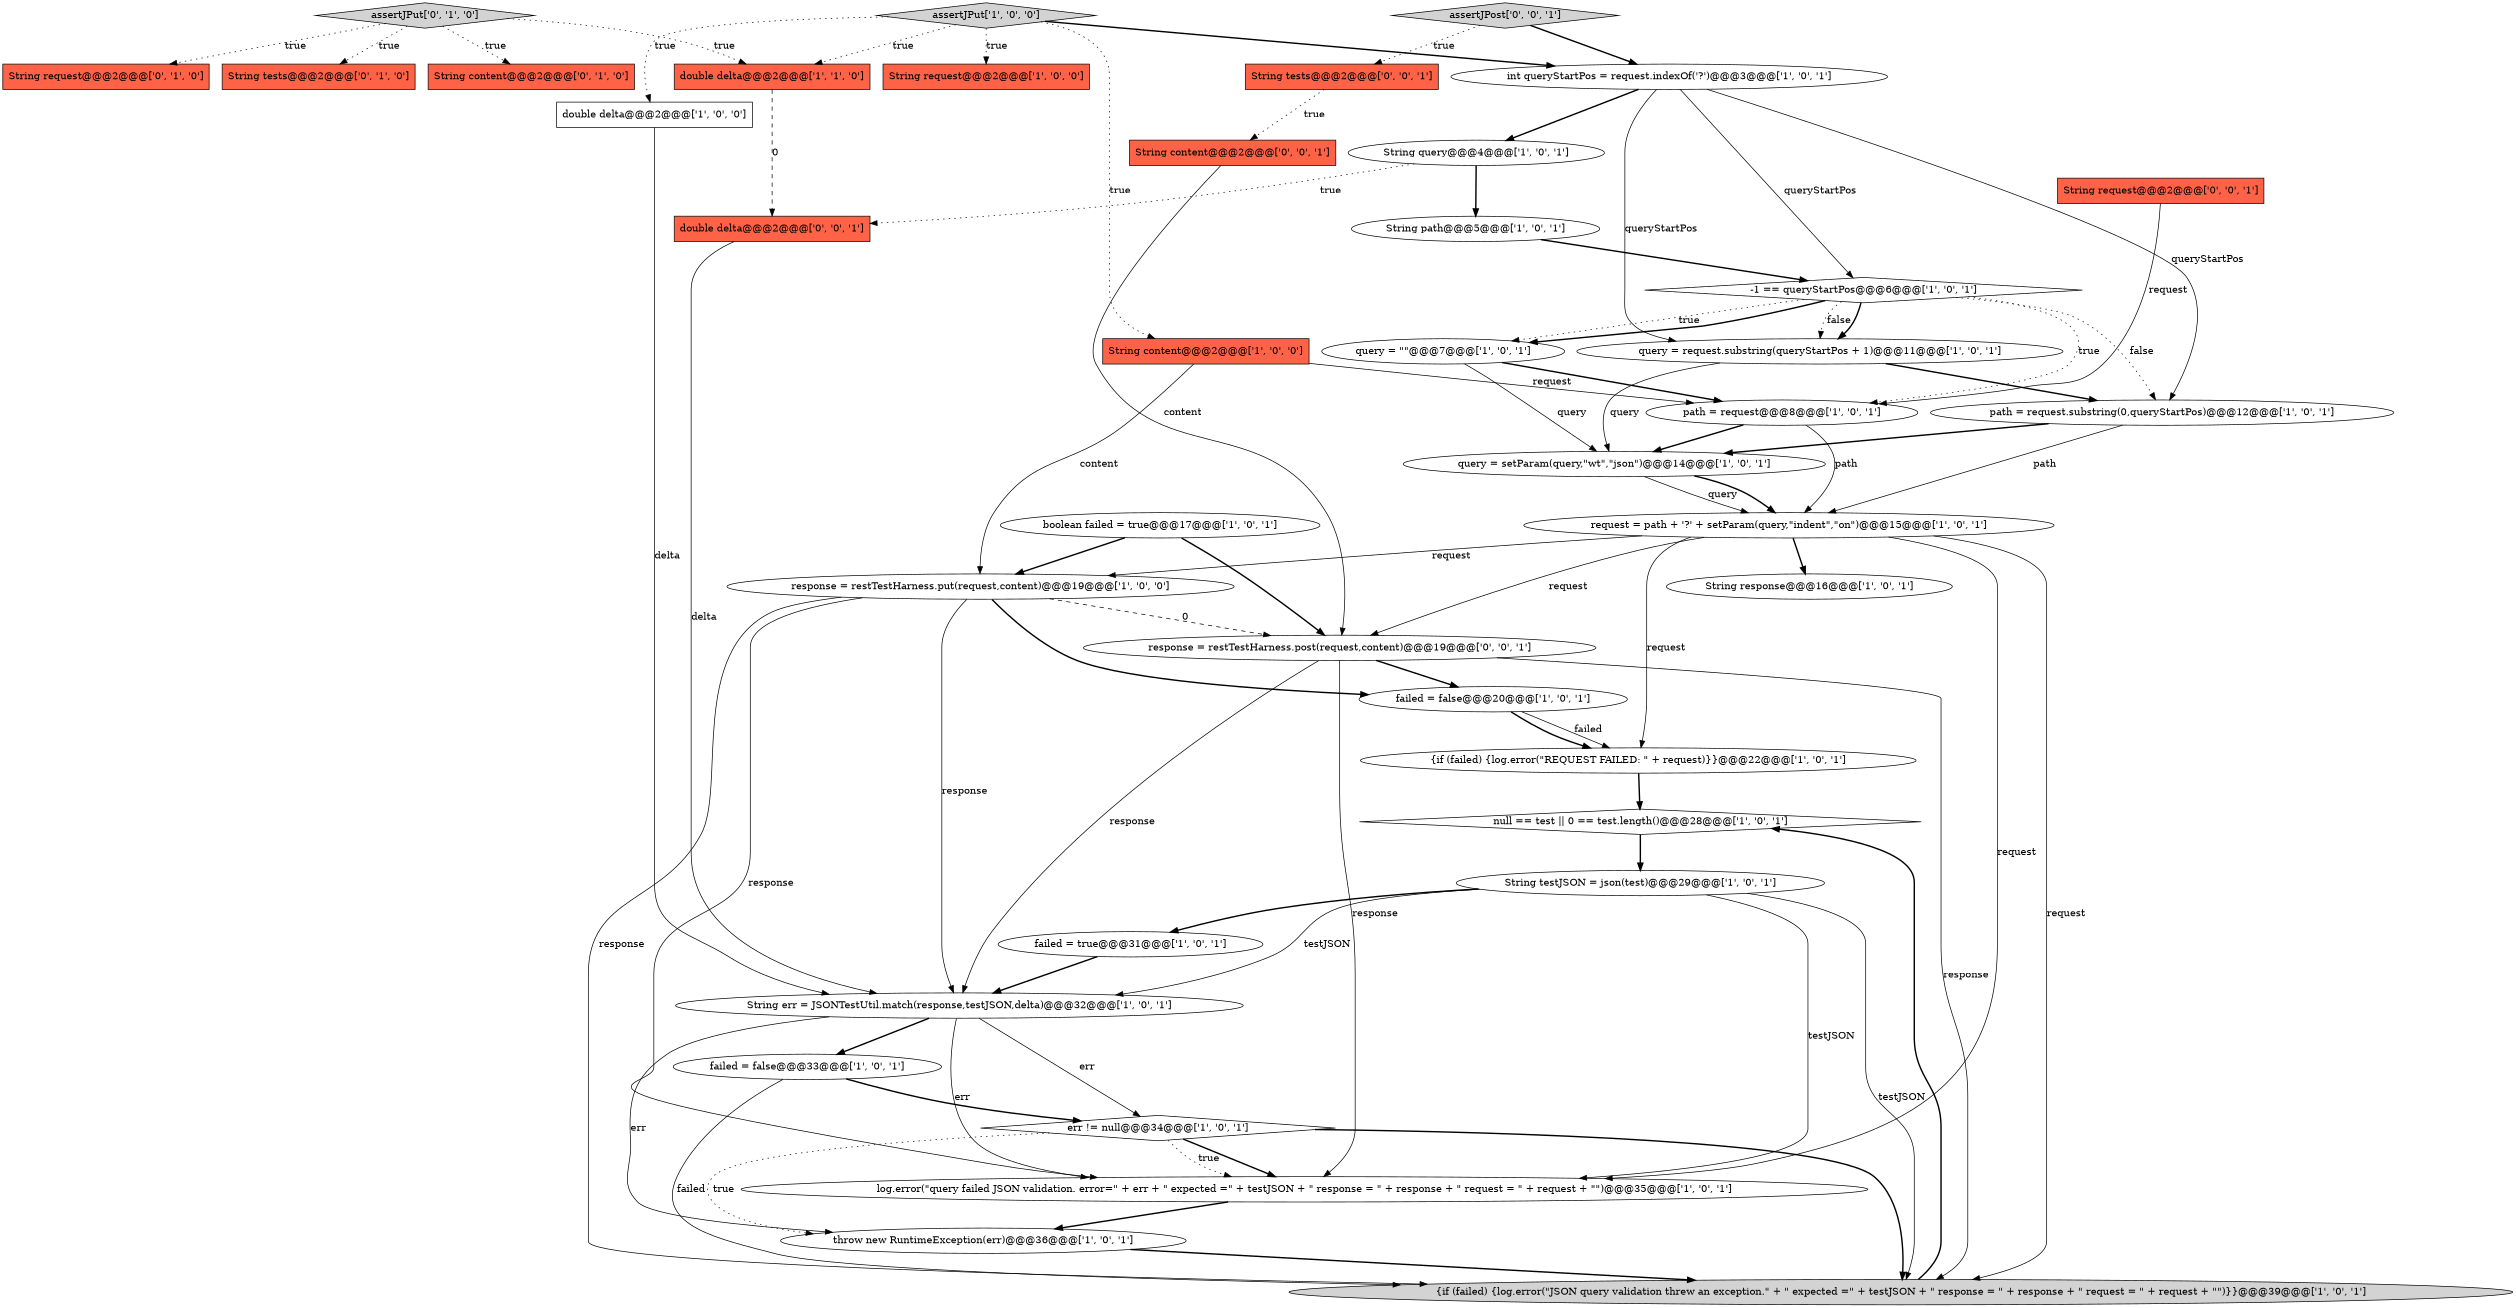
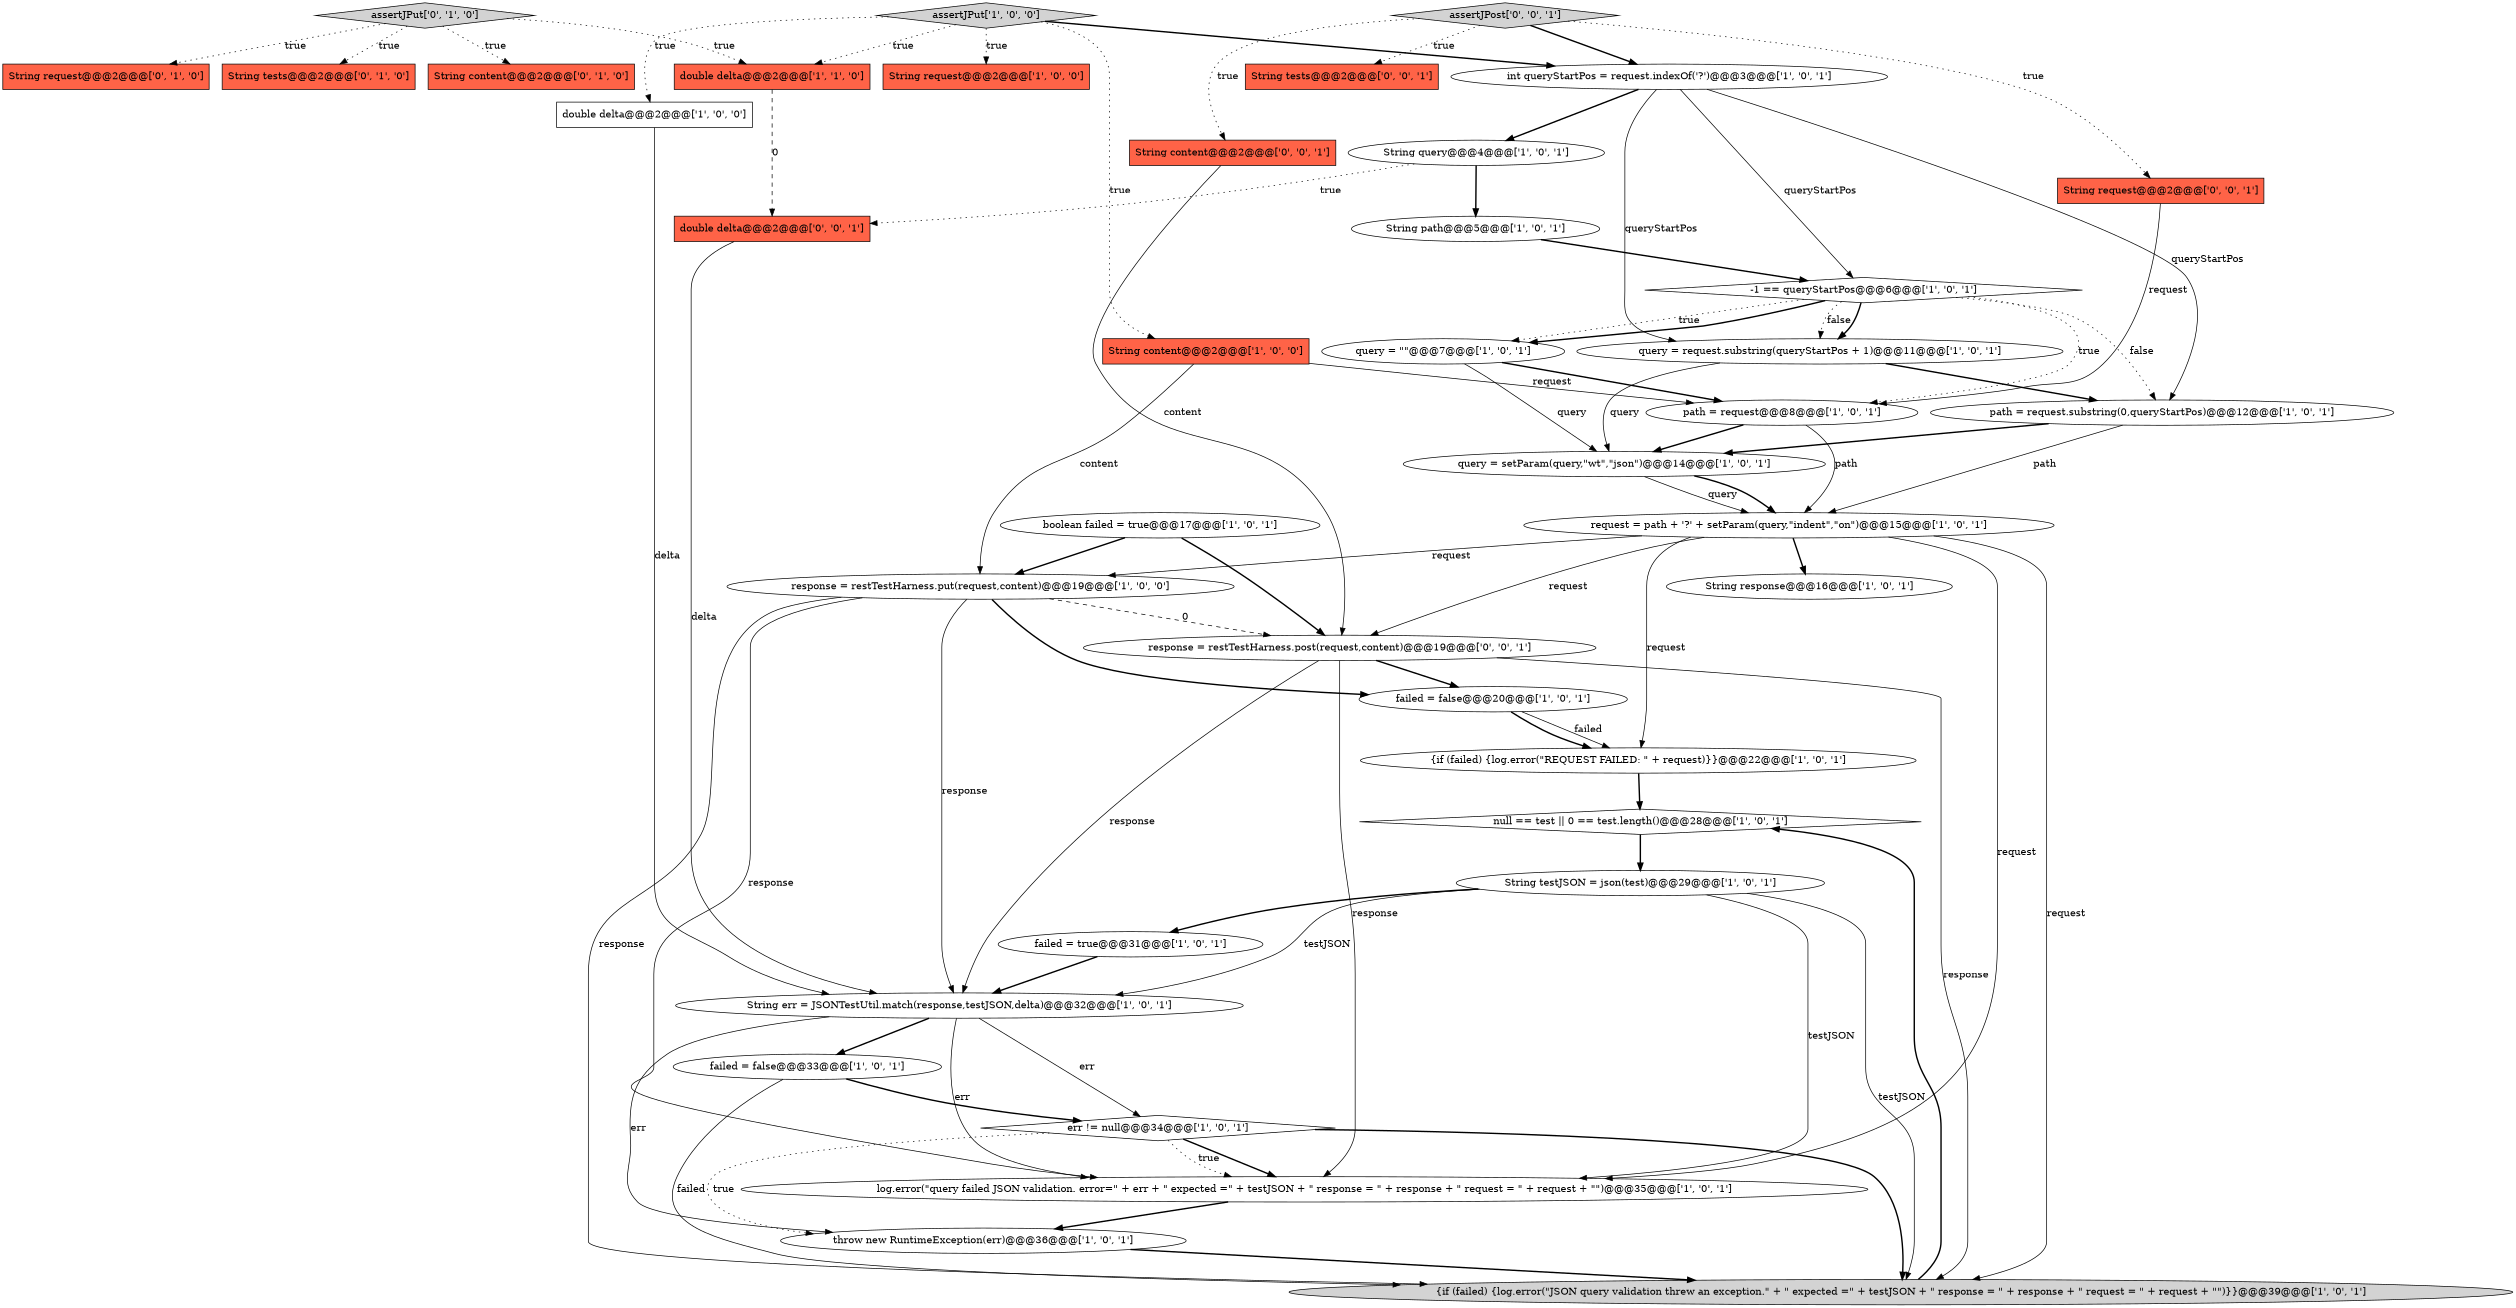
edge "assertJPost['0', '0', '1']" -> "String request@@@2@@@['0', '0', '1']": added, label "true"
edge "String tests@@@2@@@['0', '0', '1']" -> "String content@@@2@@@['0', '0', '1']": now "assertJPost['0', '0', '1']" -> "String content@@@2@@@['0', '0', '1']"
